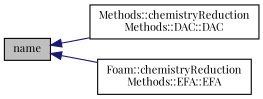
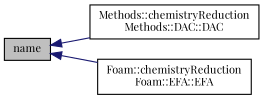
node "Foam::chemistryReduction Methods::EFA::EFA": label "Foam::chemistryReduction Methods::EFA::EFA" -> "Foam::chemistryReduction Foam::EFA::EFA"
